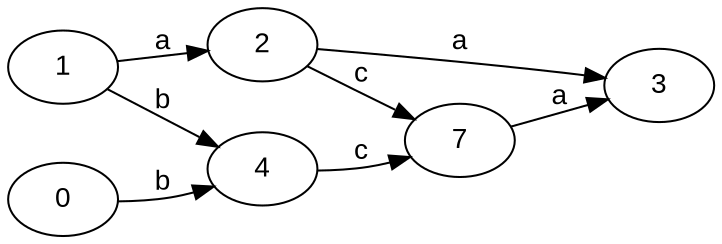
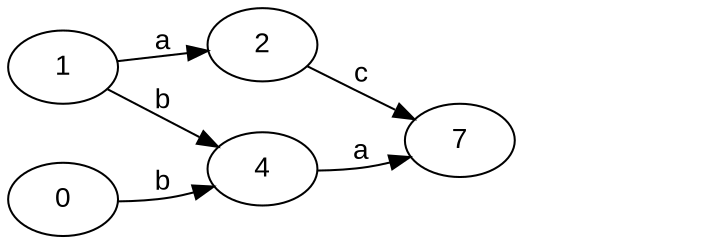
node "3": removed
edge "4" -> "7": label "c" -> "a"
